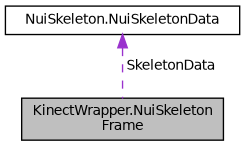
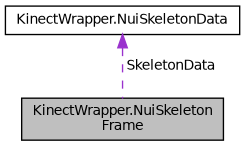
node "NuiSkeleton.NuiSkeletonData": label "NuiSkeleton.NuiSkeletonData" -> "KinectWrapper.NuiSkeletonData"
